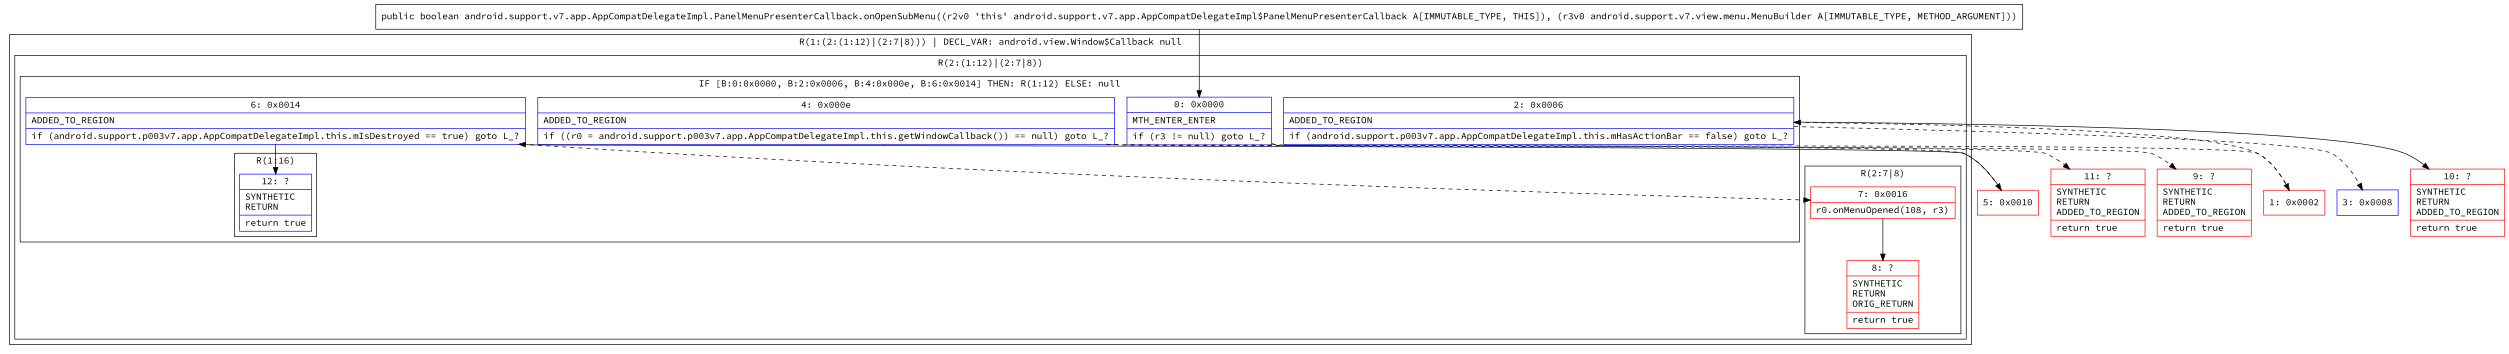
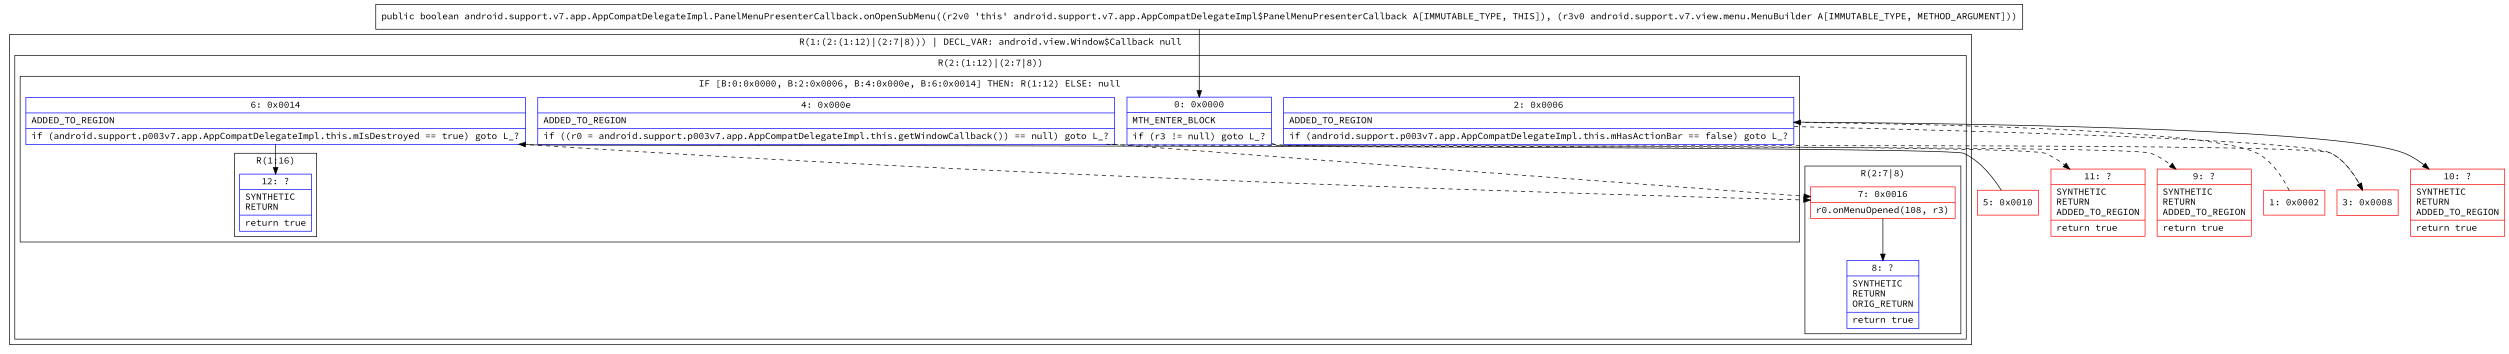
node "0: 0x0000": text "MTH_ENTER_ENTER" -> "MTH_ENTER_BLOCK"
edge "4: 0x000e" -> "5: 0x0010": now "4: 0x000e" -> "7: 0x0016"
edge "0: 0x0000" -> "1: 0x0002": now "0: 0x0000" -> "3: 0x0008"
node "3: 0x0008": color blue -> red
node "8: ?": color red -> blue
